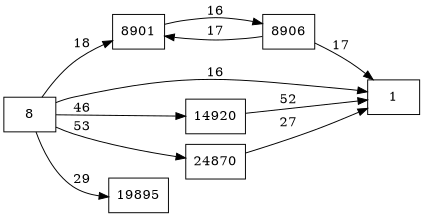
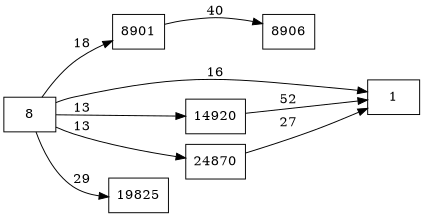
edge "8901" -> "8906": label "16" -> "40"
edge "8906" -> "8901": removed, label "17"
edge "8906" -> "1": removed, label "17"
edge "8" -> "14920": label "46" -> "13"
edge "8" -> "24870": label "53" -> "13"
node "19895": label "19895" -> "19825"
